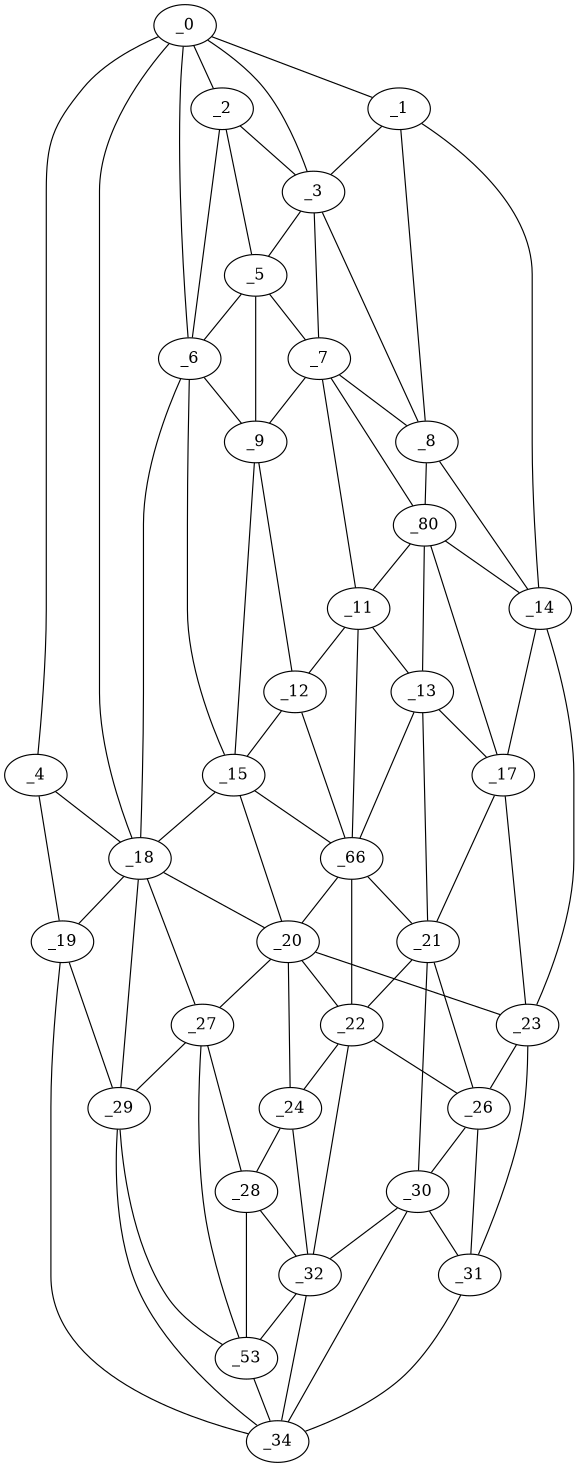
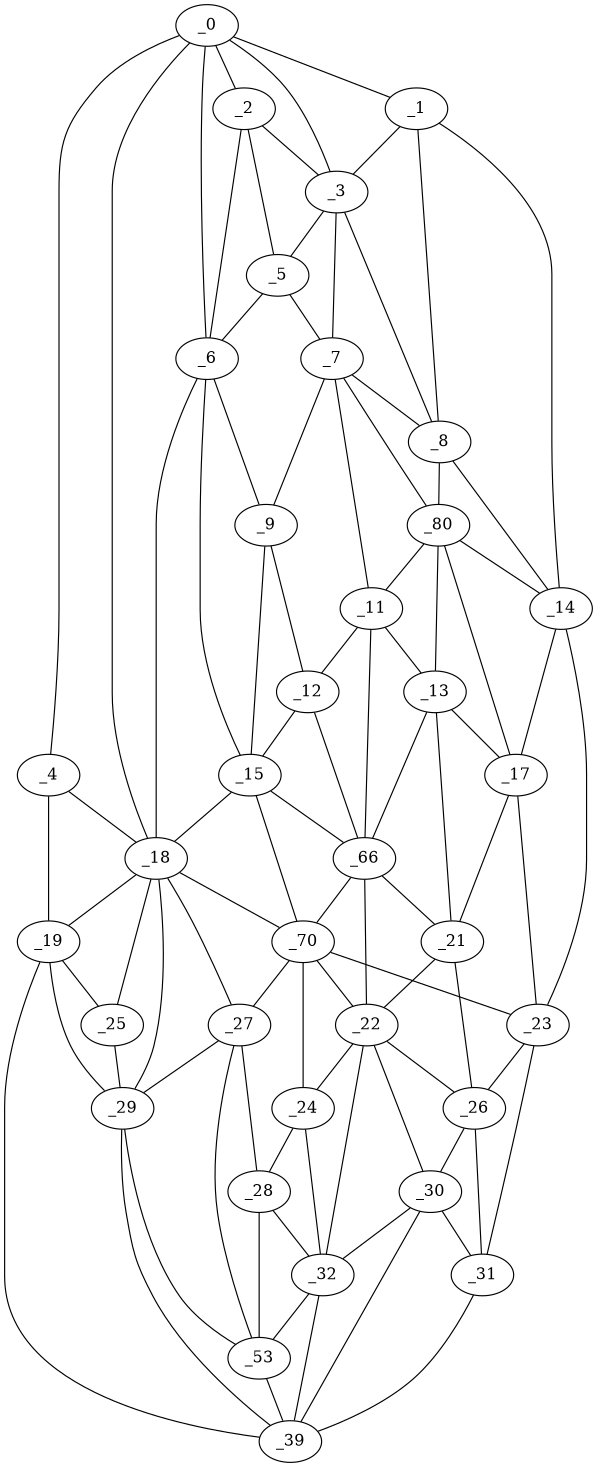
edge "_5" -- "_9": removed
node "_20": label "_20" -> "_70"
node "_25": added
edge "_21" -- "_30": now "_22" -- "_30"
node "_34": label "_34" -> "_39"
